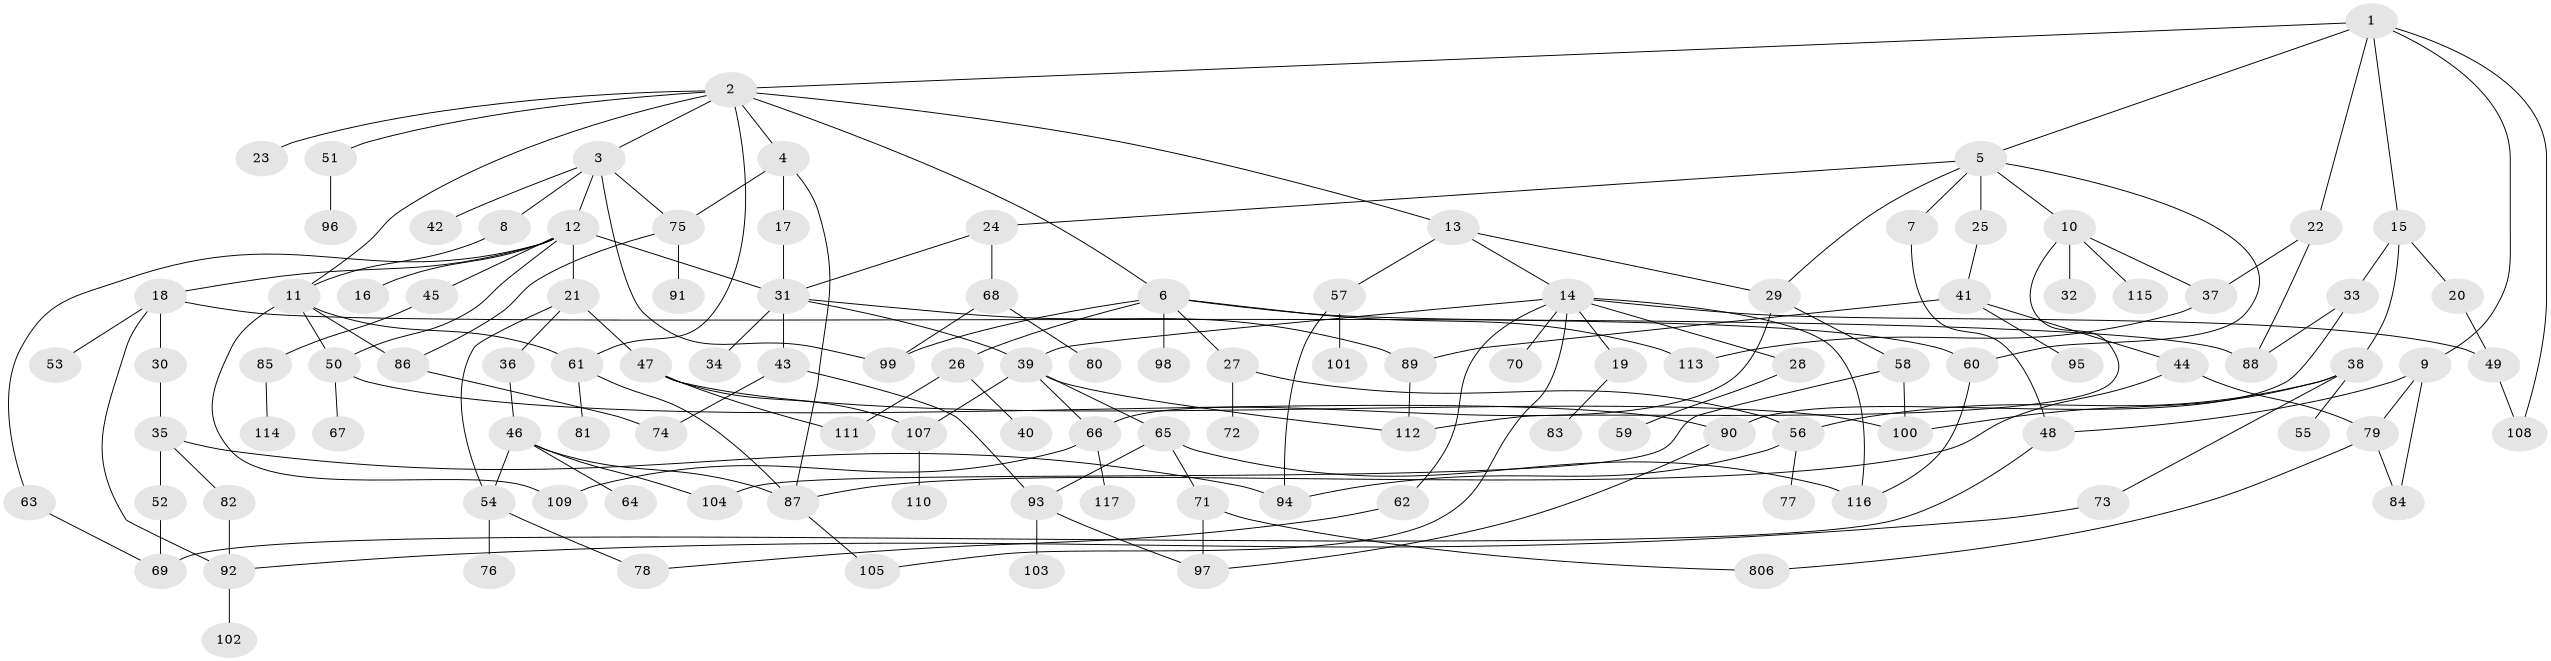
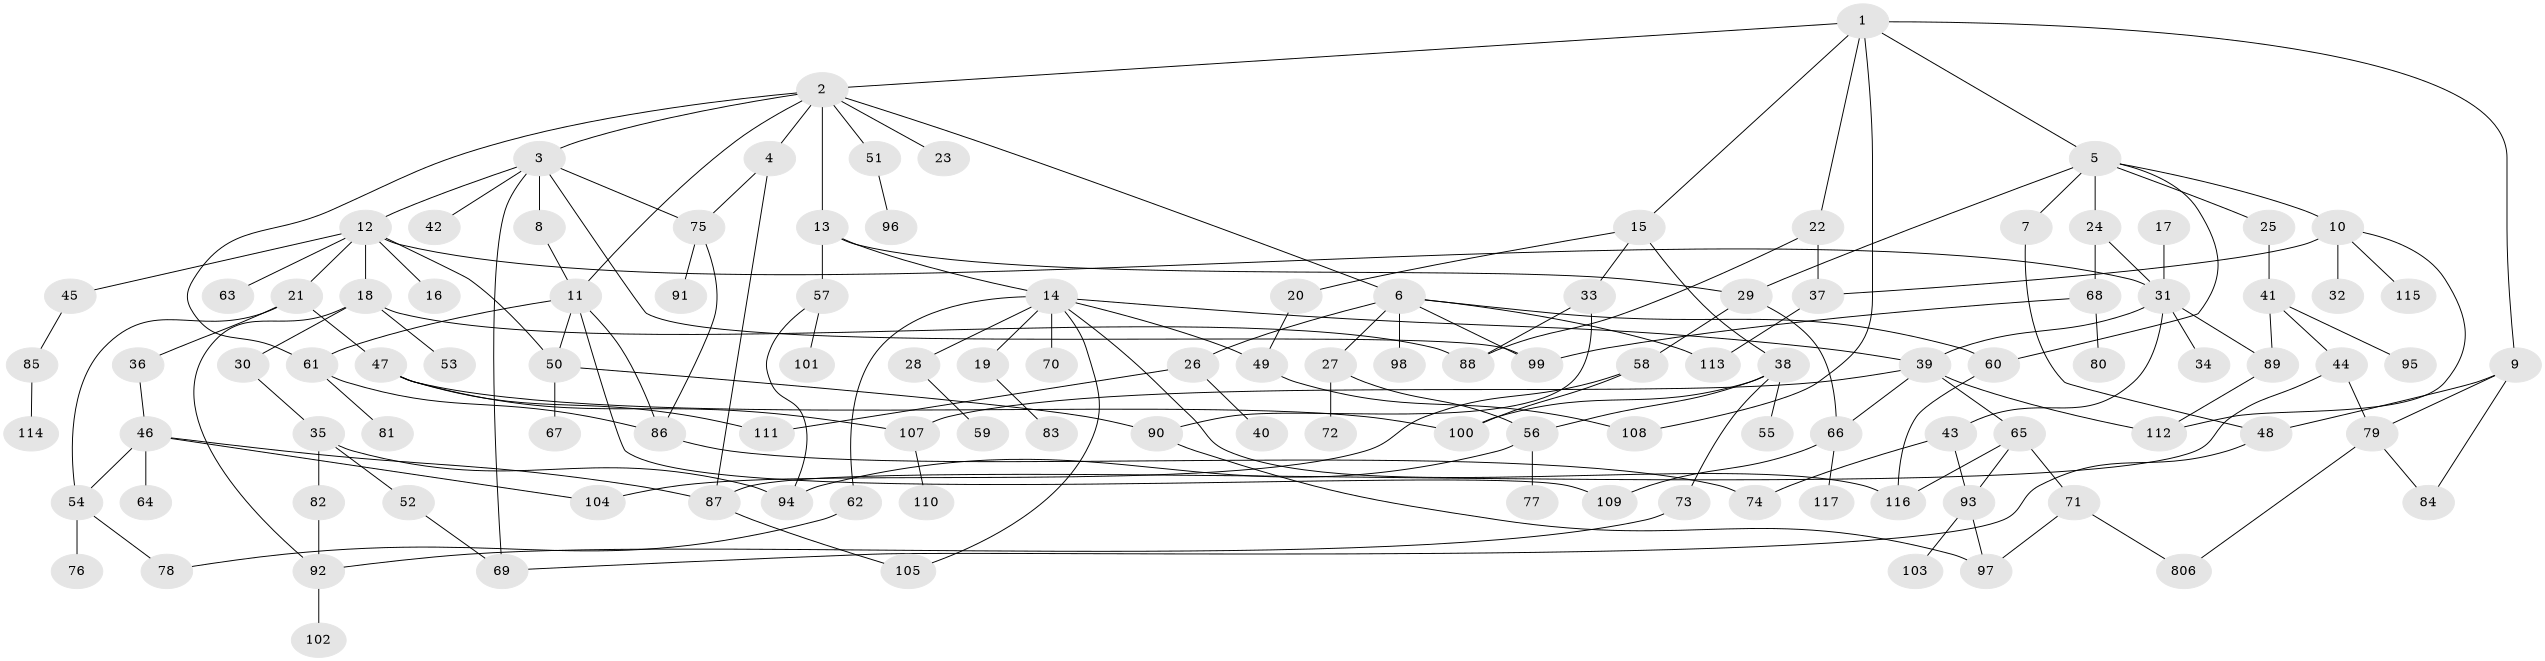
edge "4" -- "17": removed
edge "61" -- "87": now "61" -- "86"
edge "63" -- "69": now "3" -- "69"
